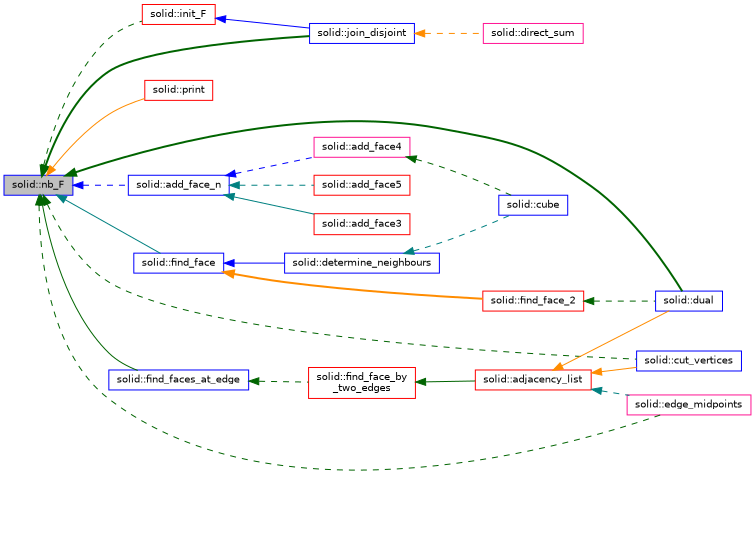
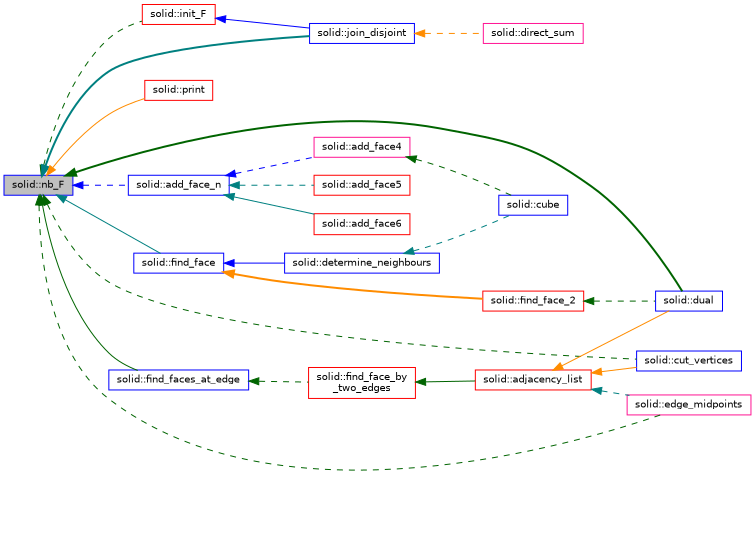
edge "solid::join_disjoint" -> "solid::nb_F": color darkgreen -> teal
node "solid::add_face3": label "solid::add_face3" -> "solid::add_face6"
